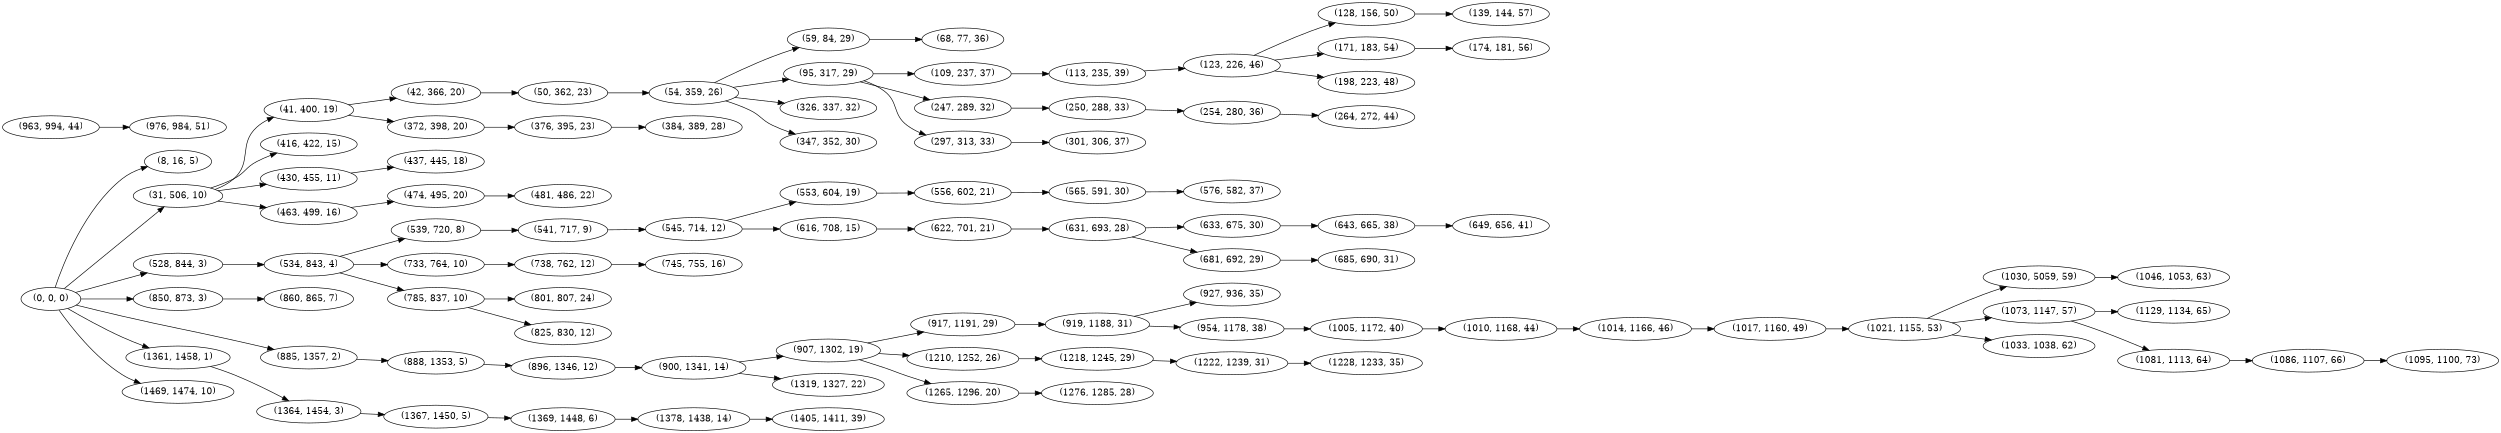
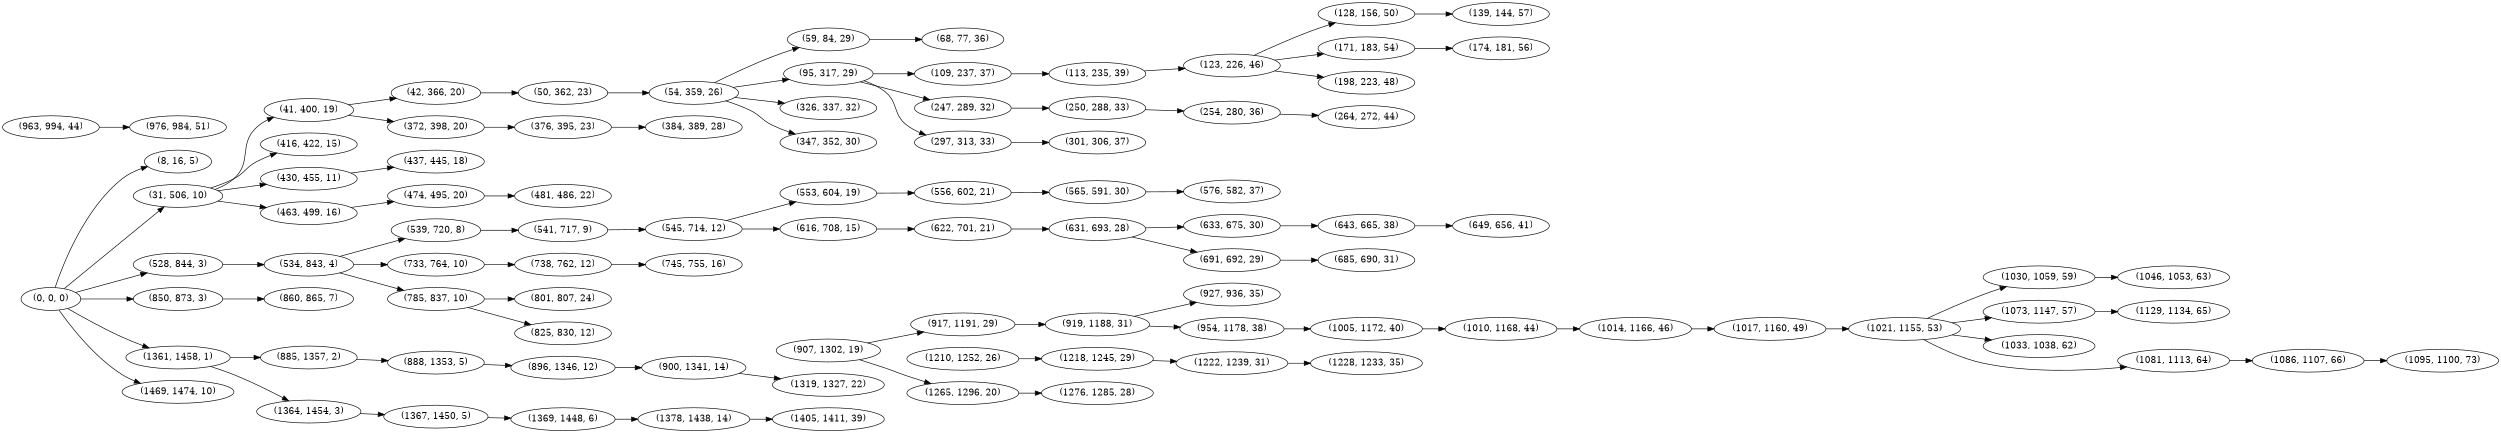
node "(681, 692, 29)": label "(681, 692, 29)" -> "(691, 692, 29)"
node "(1030, 5059, 59)": label "(1030, 5059, 59)" -> "(1030, 1059, 59)"
edge "(0, 0, 0)" -> "(885, 1357, 2)": now "(1361, 1458, 1)" -> "(885, 1357, 2)"
edge "(1073, 1147, 57)" -> "(1081, 1113, 64)": now "(1021, 1155, 53)" -> "(1081, 1113, 64)"
edge "(907, 1302, 19)" -> "(1210, 1252, 26)": removed
edge "(900, 1341, 14)" -> "(907, 1302, 19)": removed
